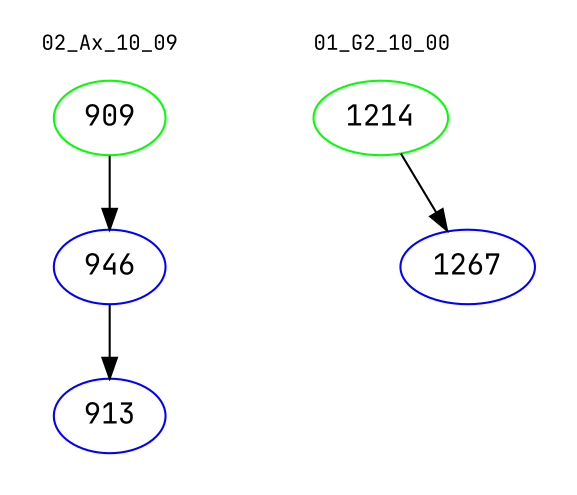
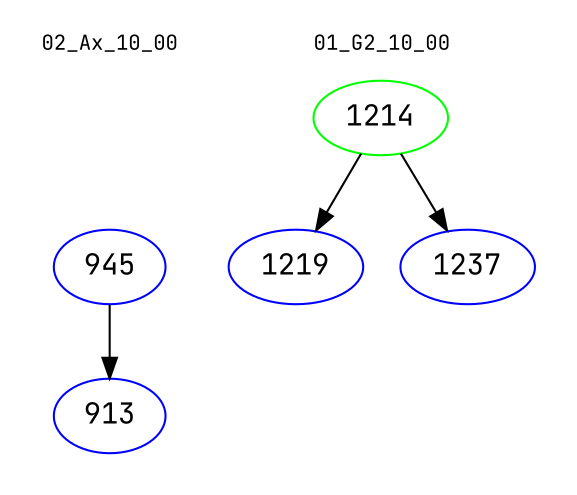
cluster "02_Ax_10_09": label "02_Ax_10_09" -> "02_Ax_10_00"
node "909": removed
node "946": label "946" -> "945"
node "1219": added
node "1267": label "1267" -> "1237"
